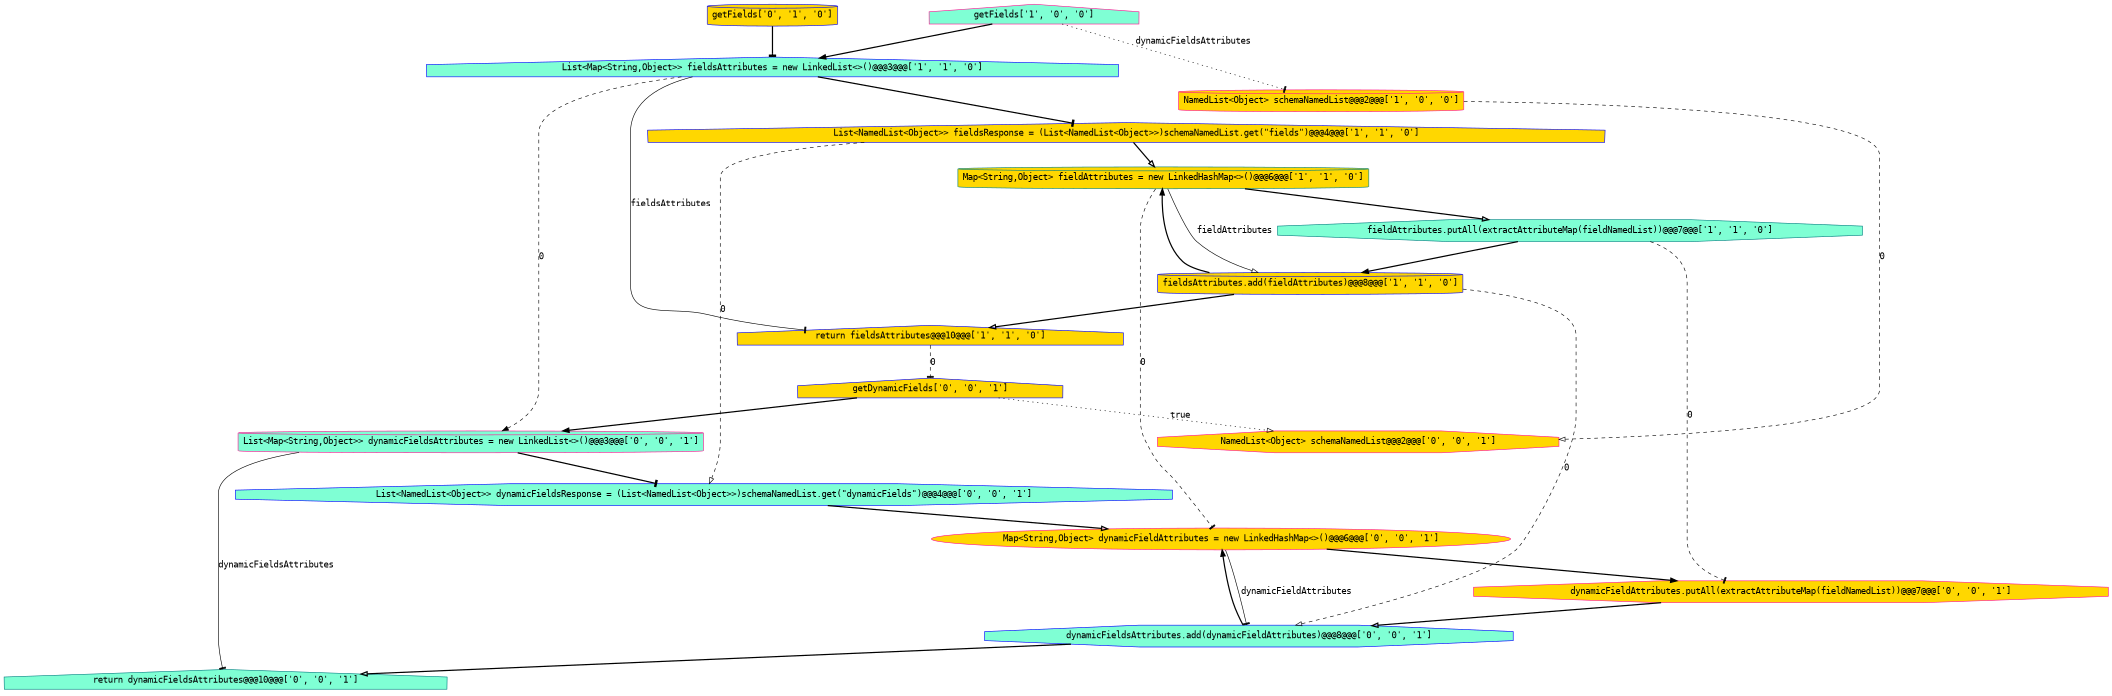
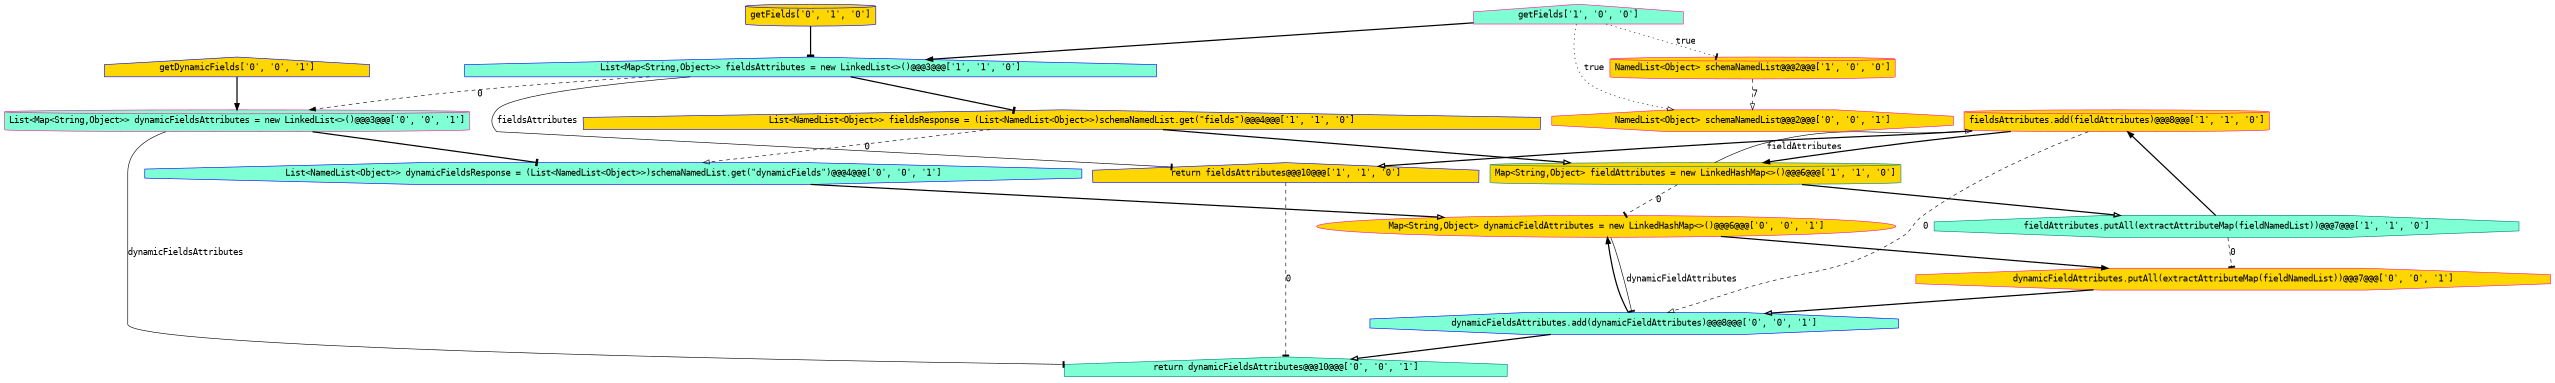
edge "getFields['1', '0', '0']" -> "NamedList<Object> schemaNamedList@@@2@@@['1', '0', '0']": label "dynamicFieldsAttributes" -> "true"
edge "NamedList<Object> schemaNamedList@@@2@@@['1', '0', '0']" -> "NamedList<Object> schemaNamedList@@@2@@@['0', '0', '1']": label "0" -> "7"
node "fieldsAttributes.add(fieldAttributes)@@@8@@@['1', '1', '0']": color blue -> deeppink
edge "return fieldsAttributes@@@10@@@['1', '1', '0']" -> "getDynamicFields['0', '0', '1']": now "return fieldsAttributes@@@10@@@['1', '1', '0']" -> "return dynamicFieldsAttributes@@@10@@@['0', '0', '1']"
edge "getDynamicFields['0', '0', '1']" -> "NamedList<Object> schemaNamedList@@@2@@@['0', '0', '1']": now "getFields['1', '0', '0']" -> "NamedList<Object> schemaNamedList@@@2@@@['0', '0', '1']"
